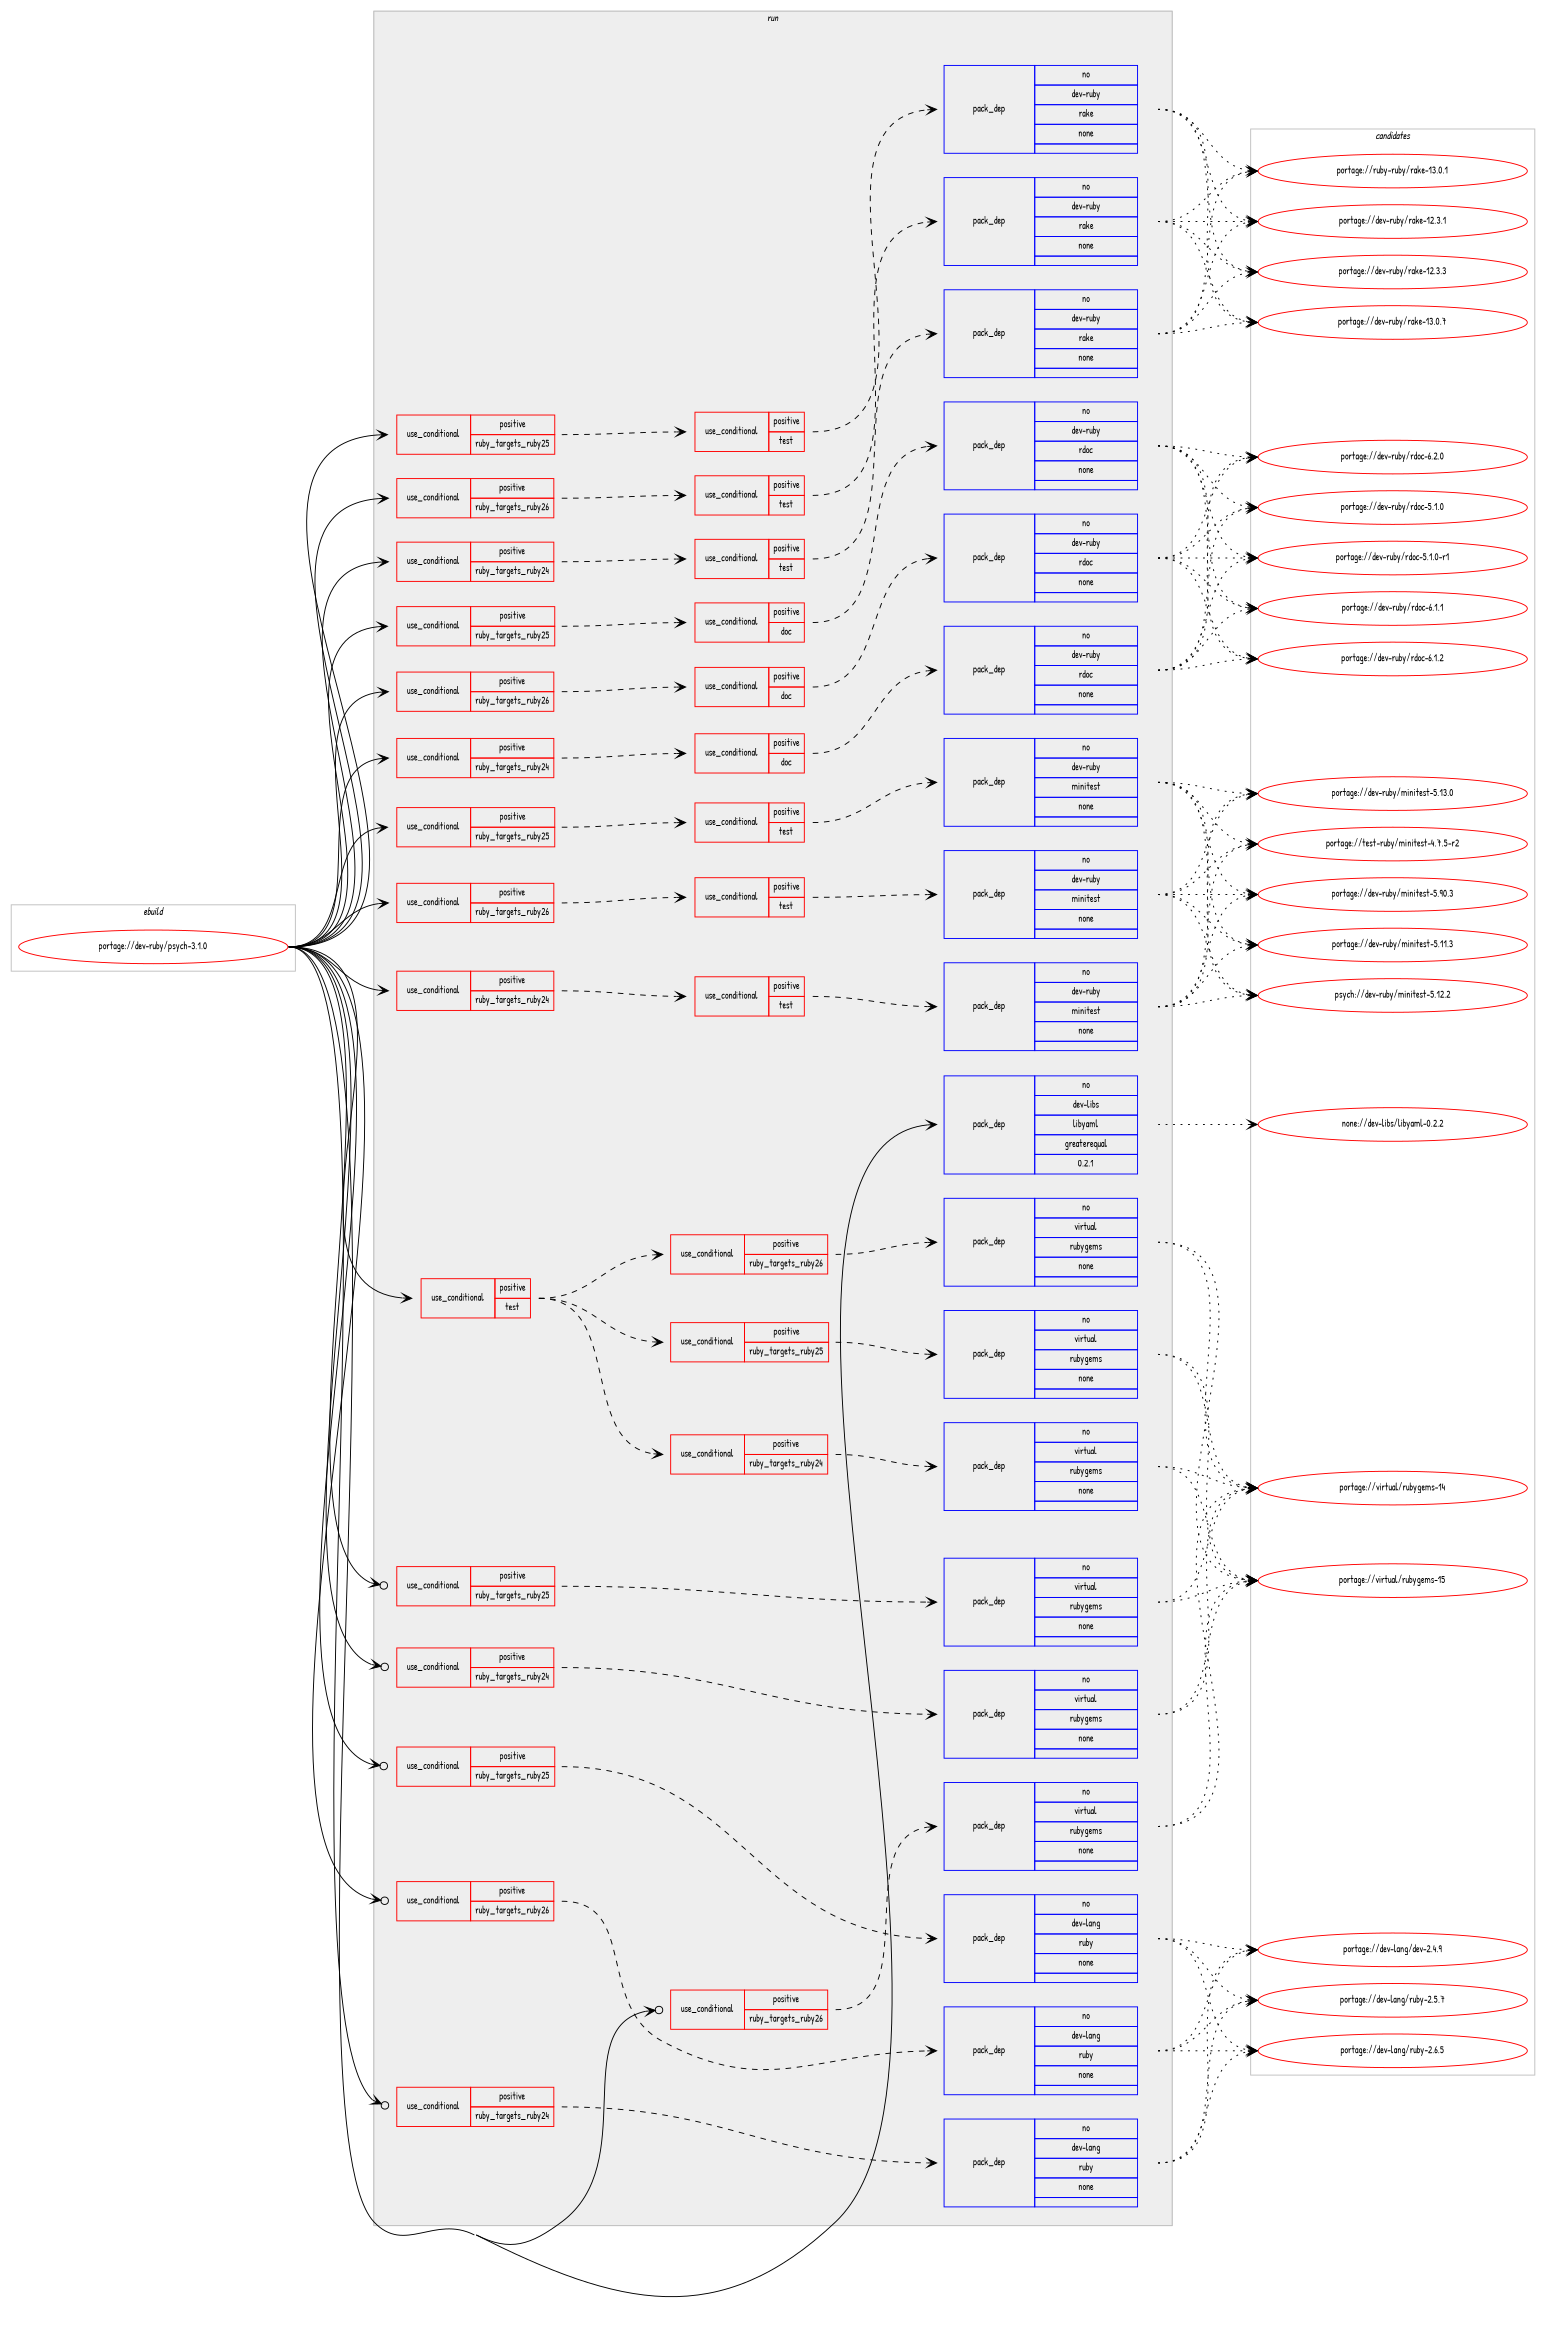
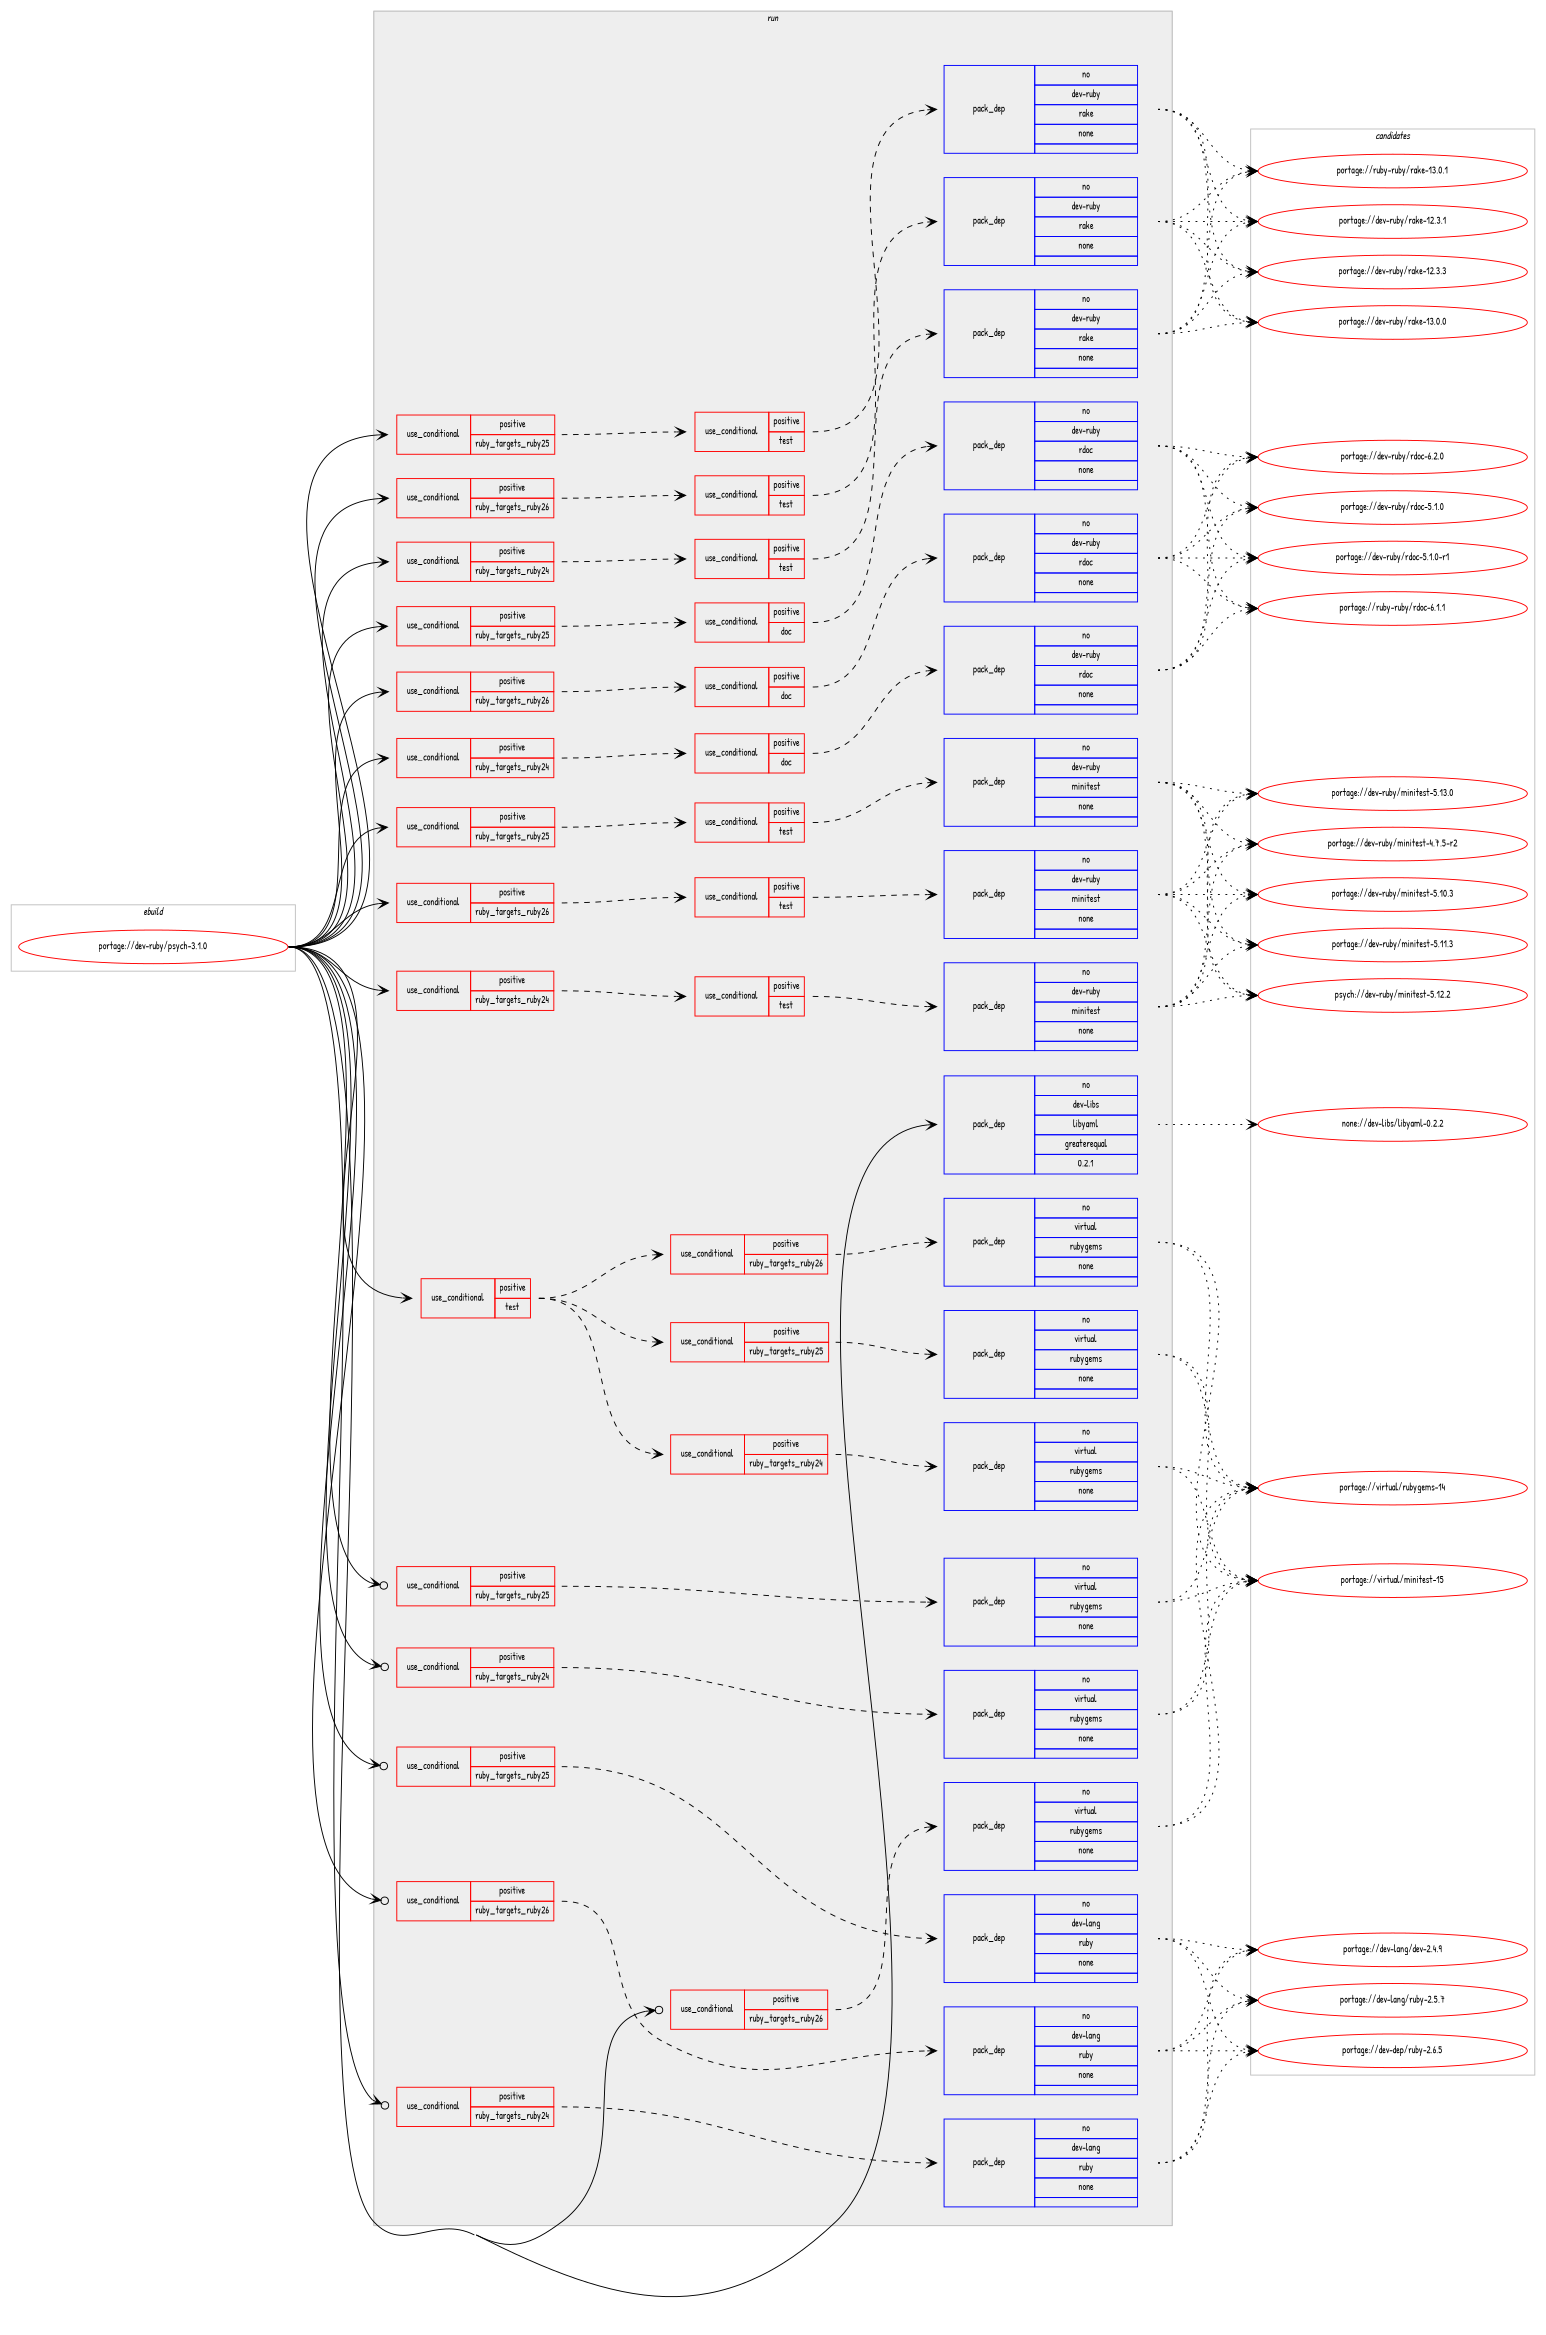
node "portage://dev-ruby/rake-13.0.7": label "portage://dev-ruby/rake-13.0.7" -> "portage://dev-ruby/rake-13.0.0"
node "portage://dev-ruby/rdoc-6.1.1": label "portage://dev-ruby/rdoc-6.1.1" -> "portage://ruby-ruby/rdoc-6.1.1"
node "portage://dev-ruby/rdoc-6.1.2": removed
node "portage://test-ruby/minitest-4.7.5-r2": label "portage://test-ruby/minitest-4.7.5-r2" -> "portage://dev-ruby/minitest-4.7.5-r2"
node "portage://dev-ruby/minitest-5.90.3": label "portage://dev-ruby/minitest-5.90.3" -> "portage://dev-ruby/minitest-5.10.3"
node "portage://virtual/rubygems-15": label "portage://virtual/rubygems-15" -> "portage://virtual/minitest-15"
node "portage://dev-lang/ruby-2.6.5": label "portage://dev-lang/ruby-2.6.5" -> "portage://dev-dep/ruby-2.6.5"
